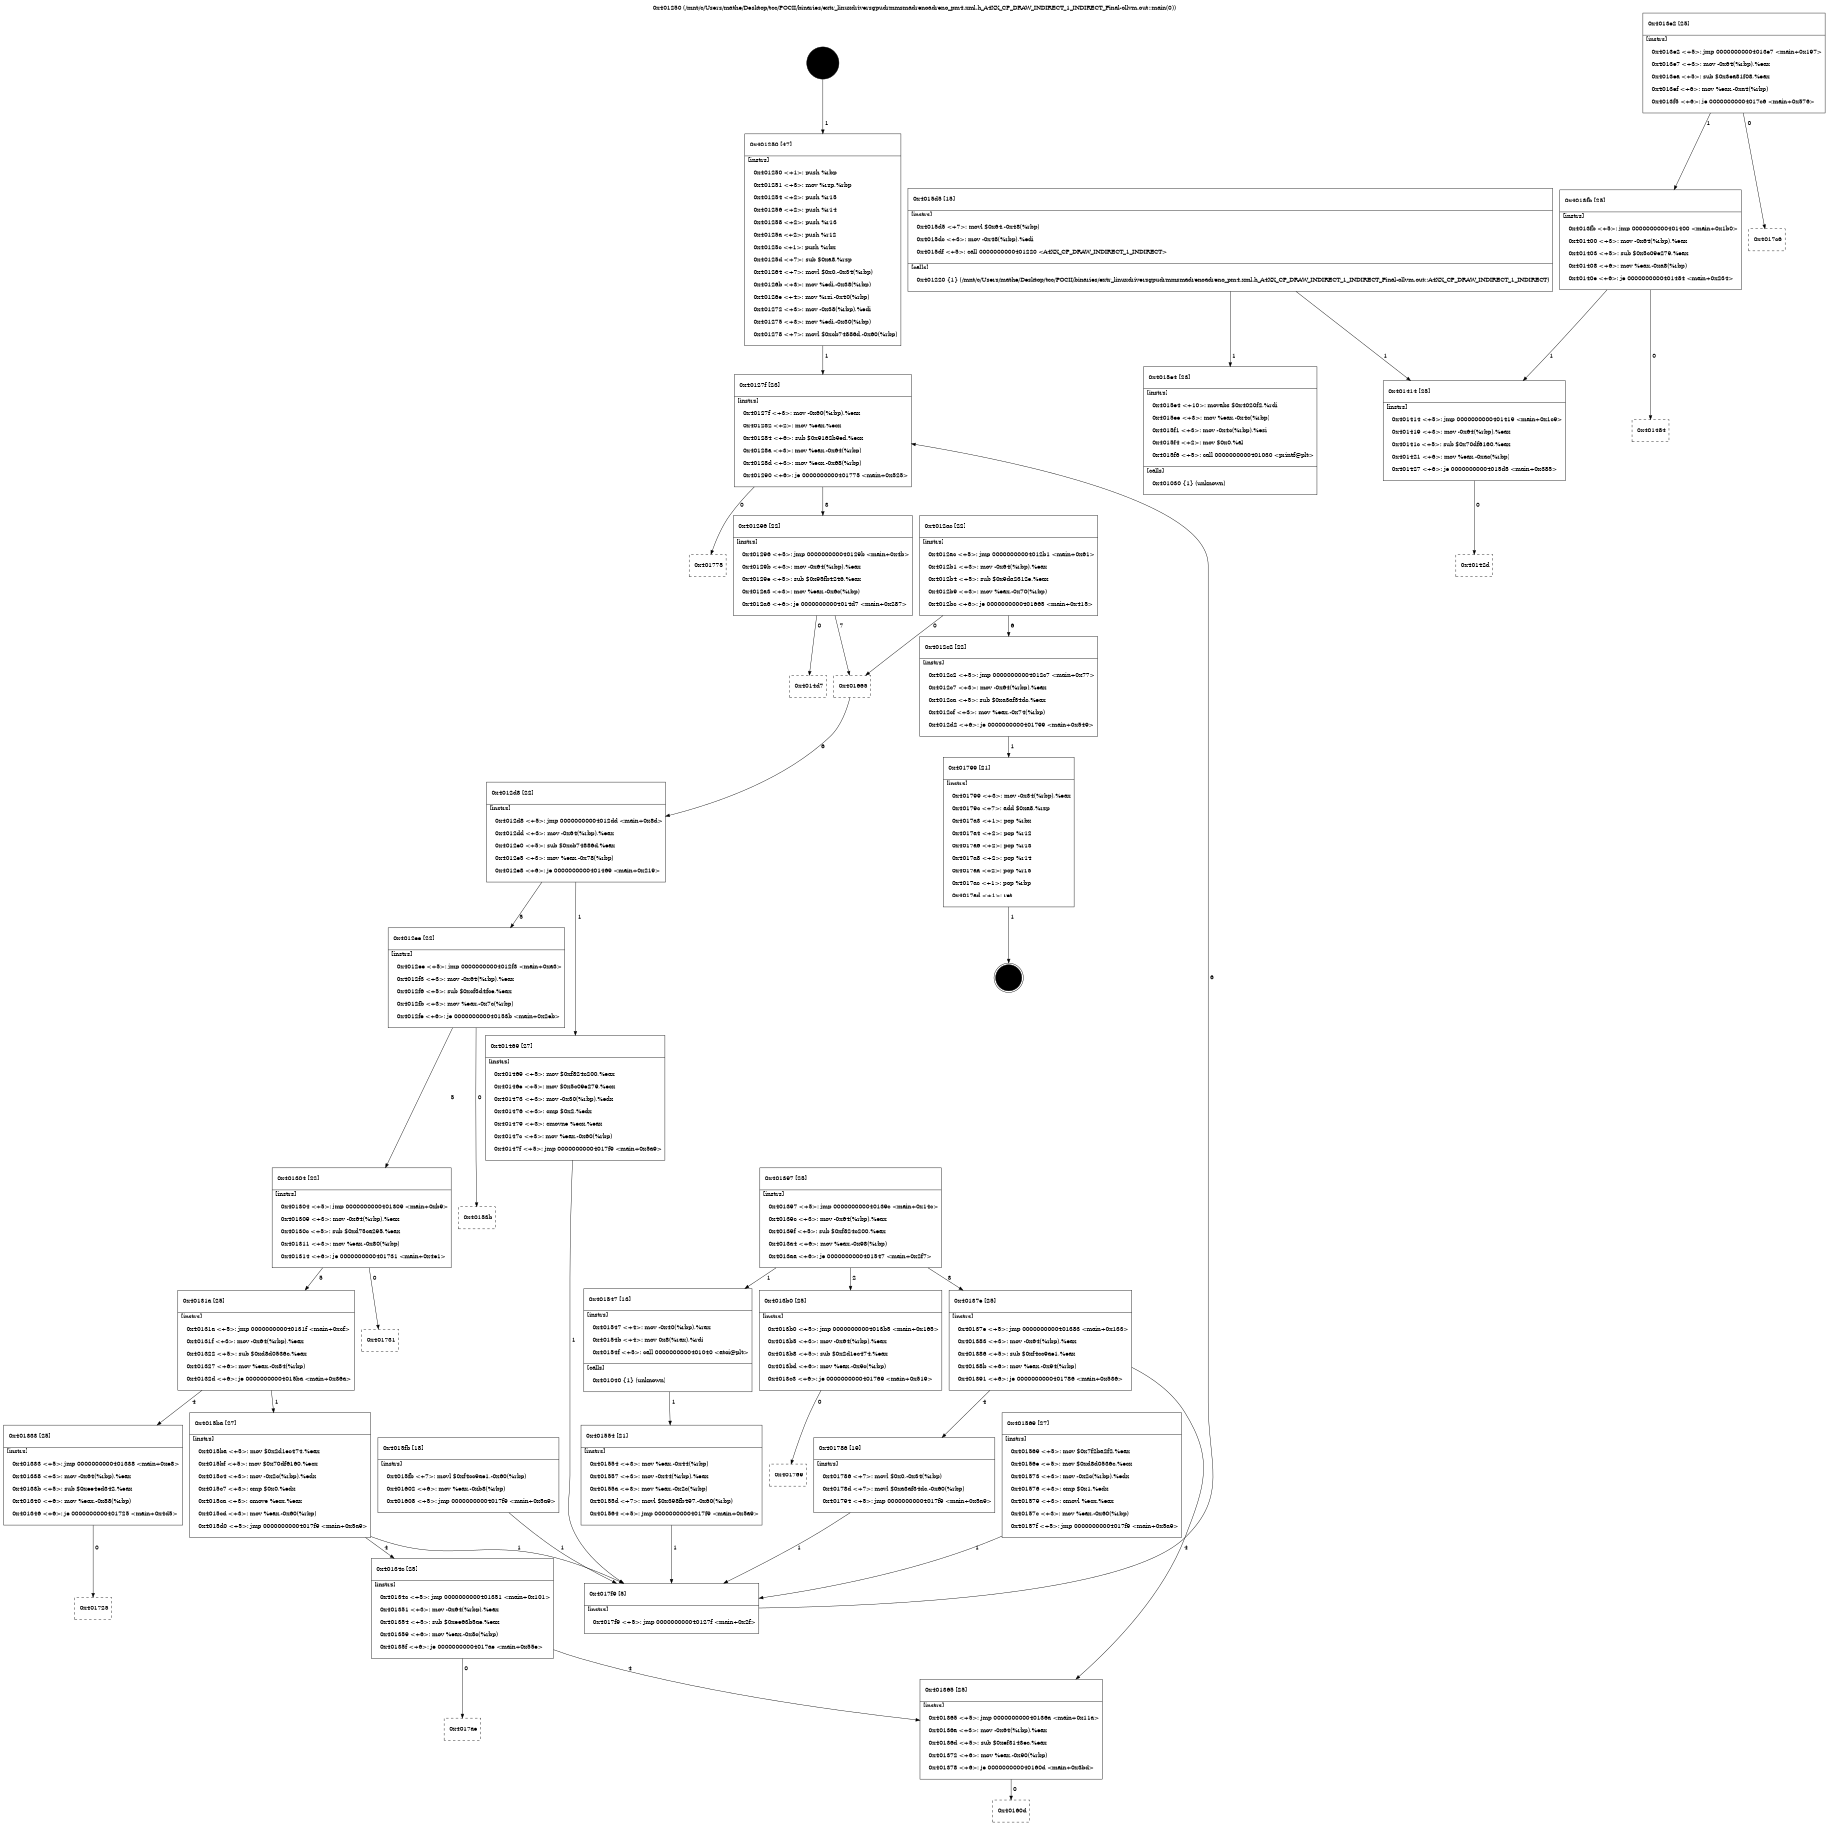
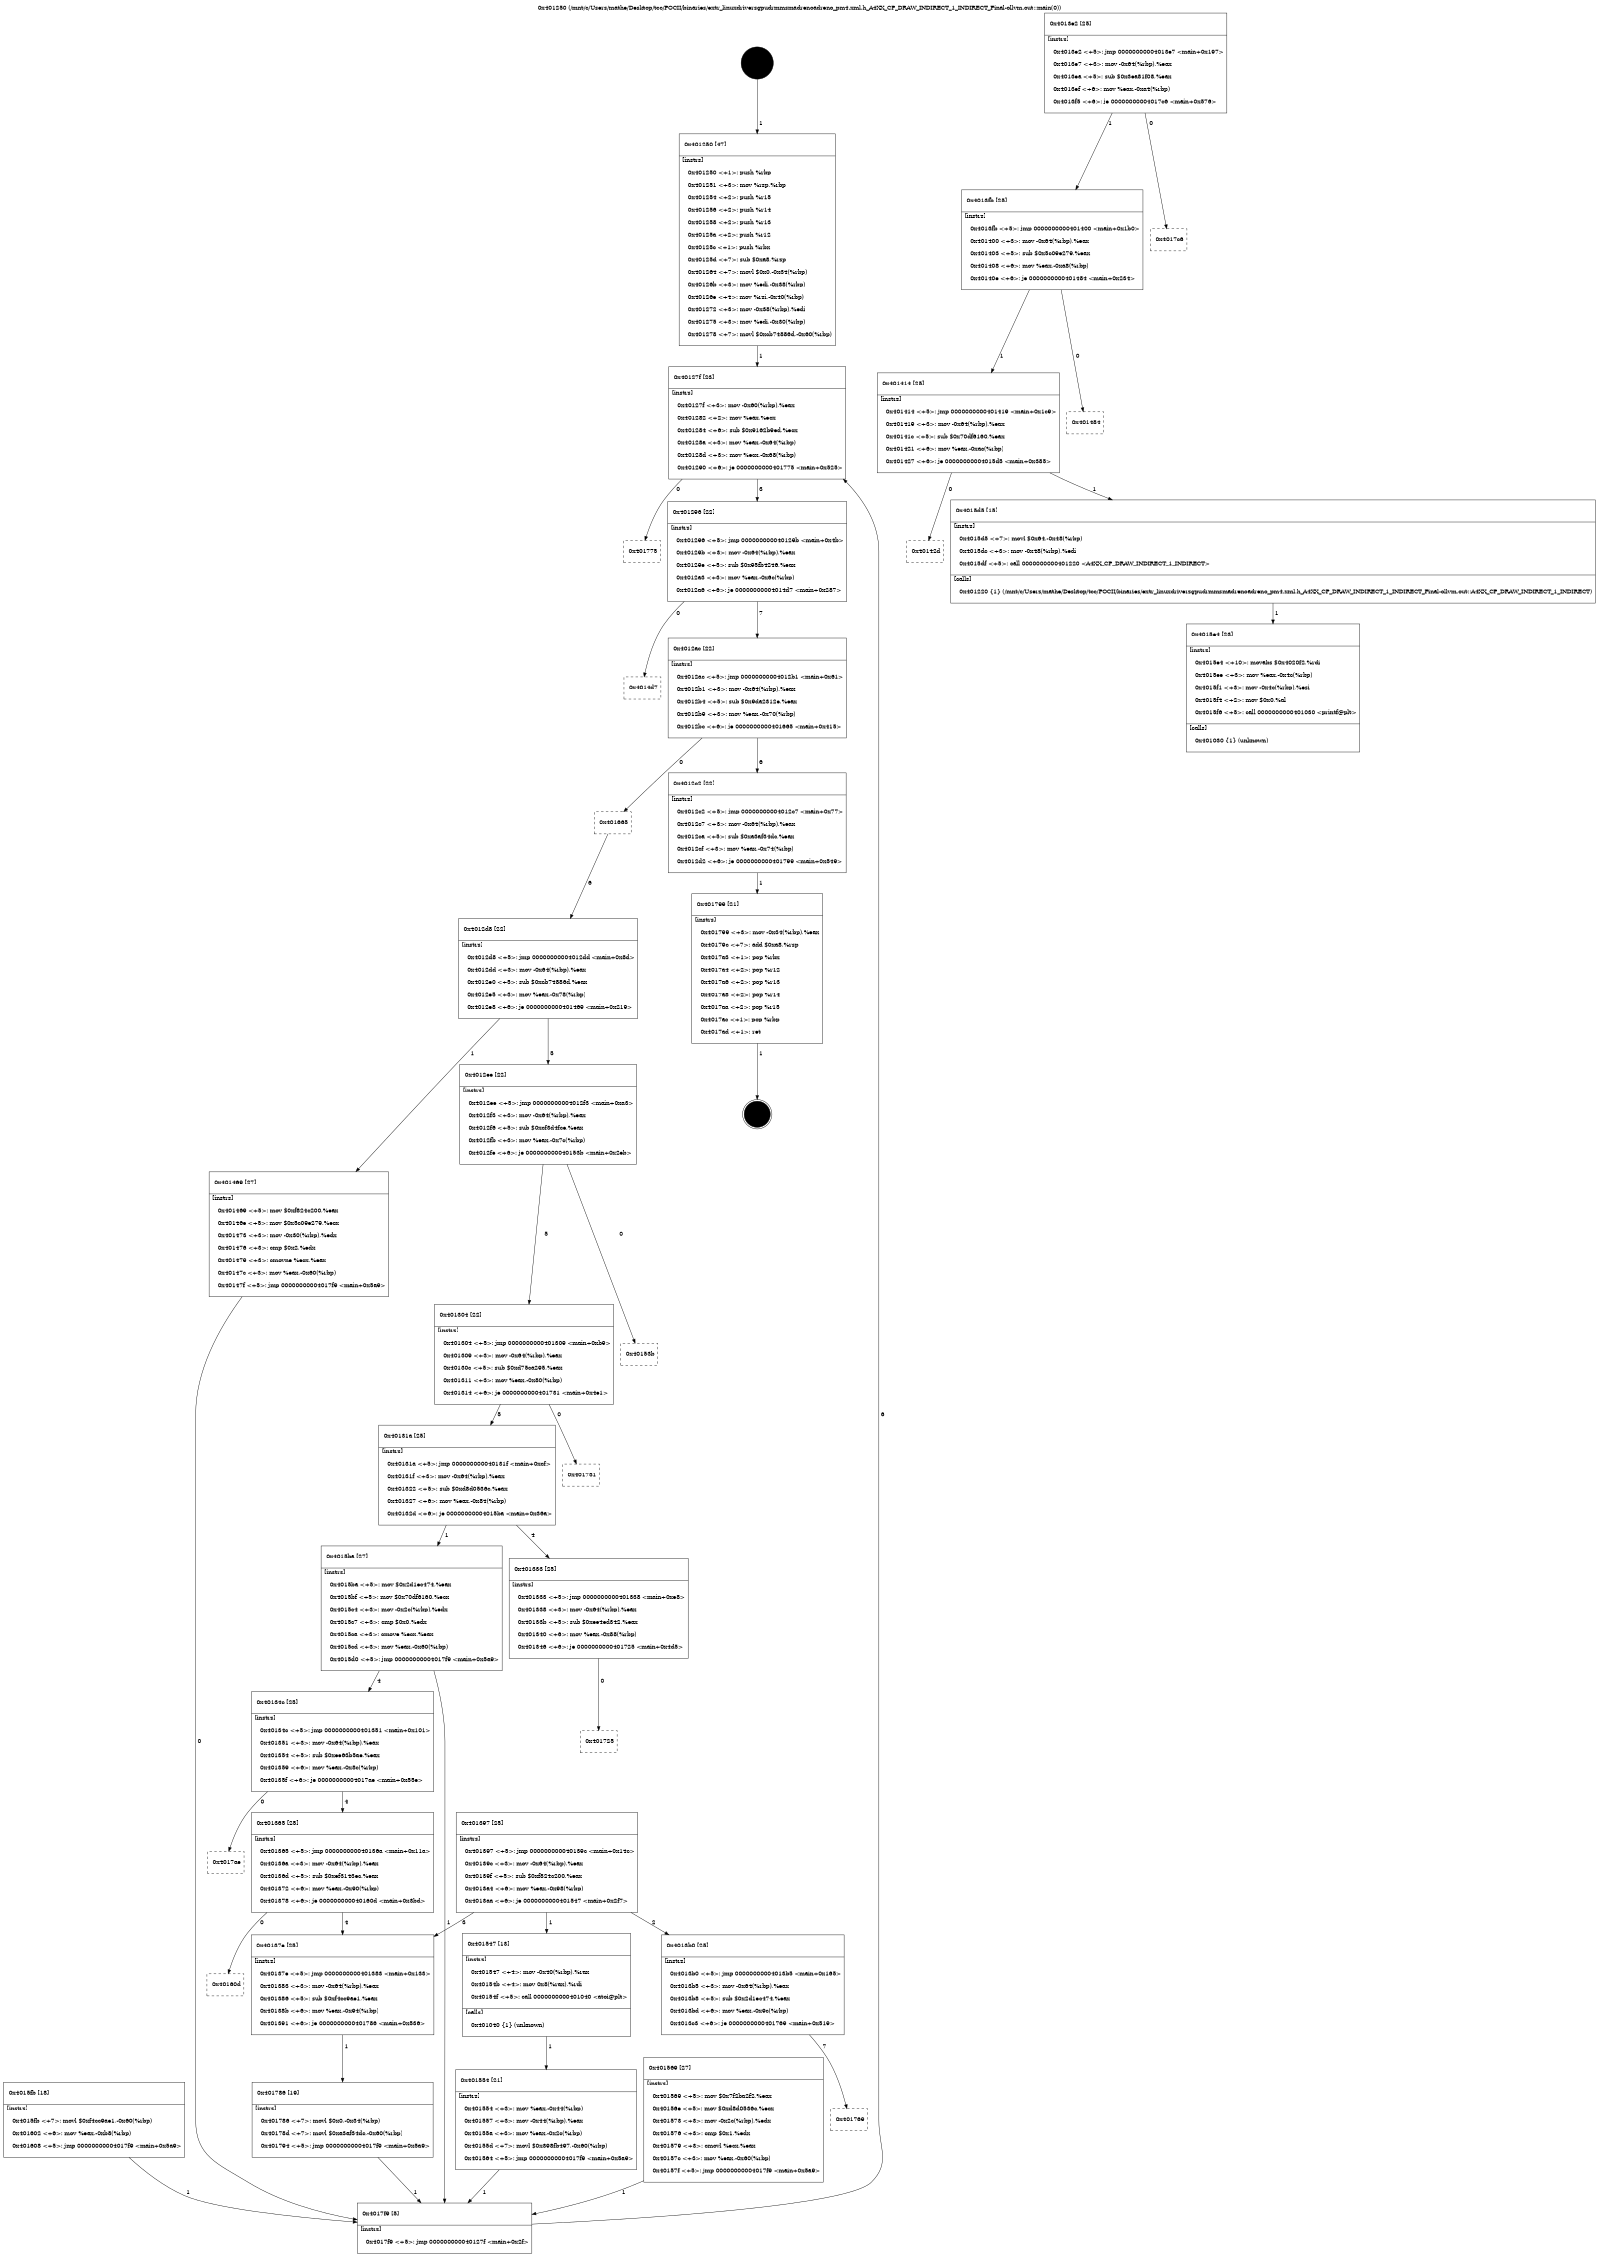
edge "0x4015d5 [15]" -> "0x401414 [25]": reversed
edge "0x401296 [22]" -> "0x401665": now "0x401296 [22]" -> "0x4012ac [22]"
edge "0x401469 [27]" -> "0x4017f9 [5]": label " 1" -> " 0"
edge "0x4013b0 [25]" -> "0x401769": label " 0" -> " 7"
edge "0x40137e [25]" -> "0x401786 [19]": label " 4" -> " 1"
edge "0x40137e [25]" -> "0x401365 [25]": reversed
